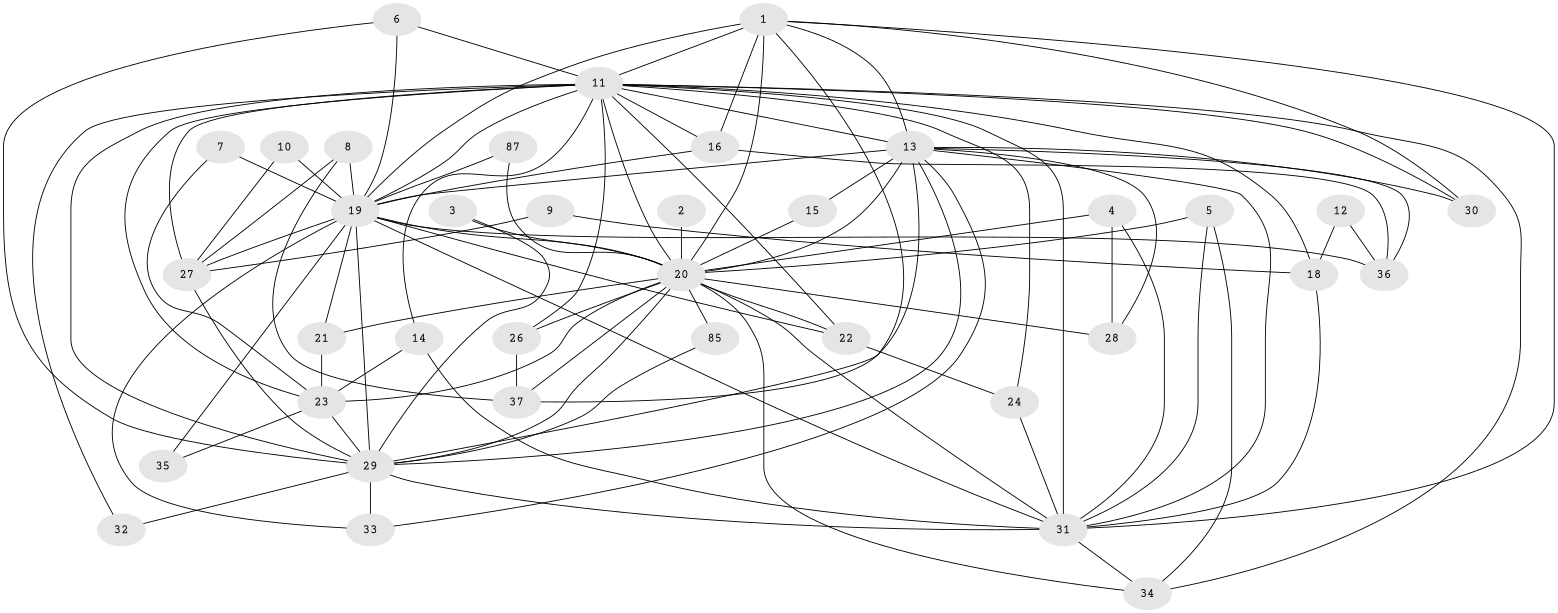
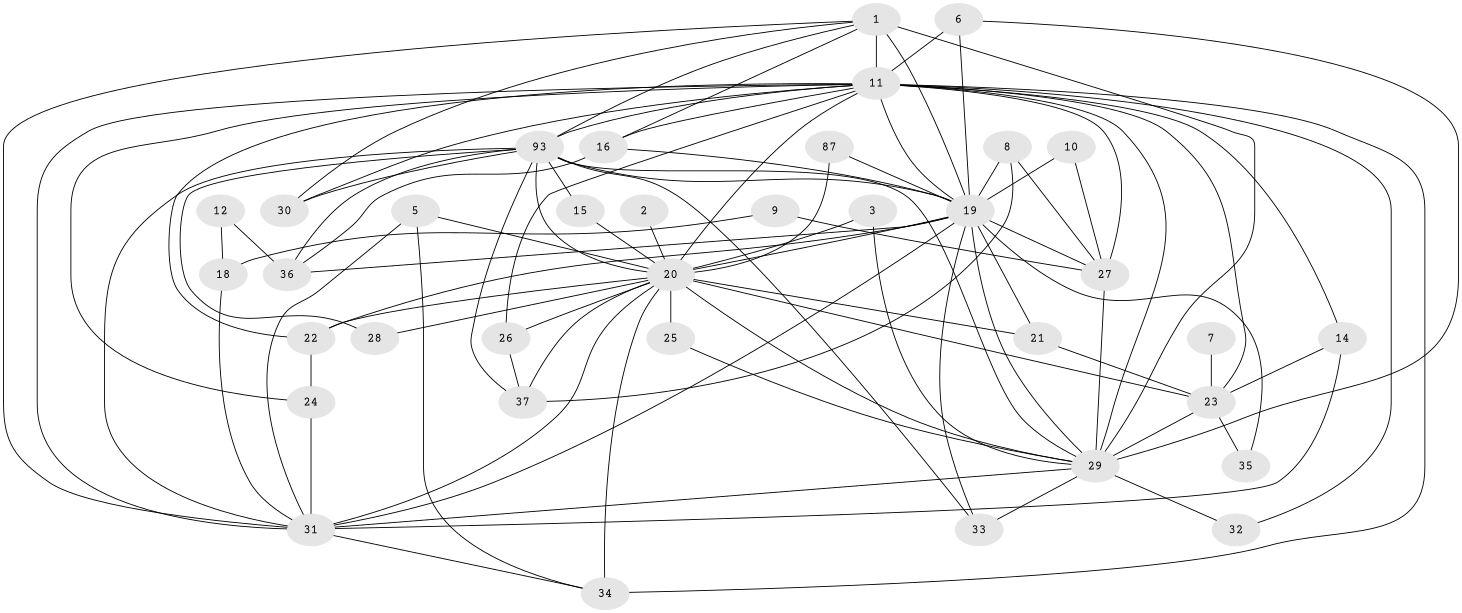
edge "11" -- "18": removed
edge "1" -- "20": removed
node "13": label "13" -> "93"
edge "7" -- "19": removed
node "4": removed
node "85": label "85" -> "25"
